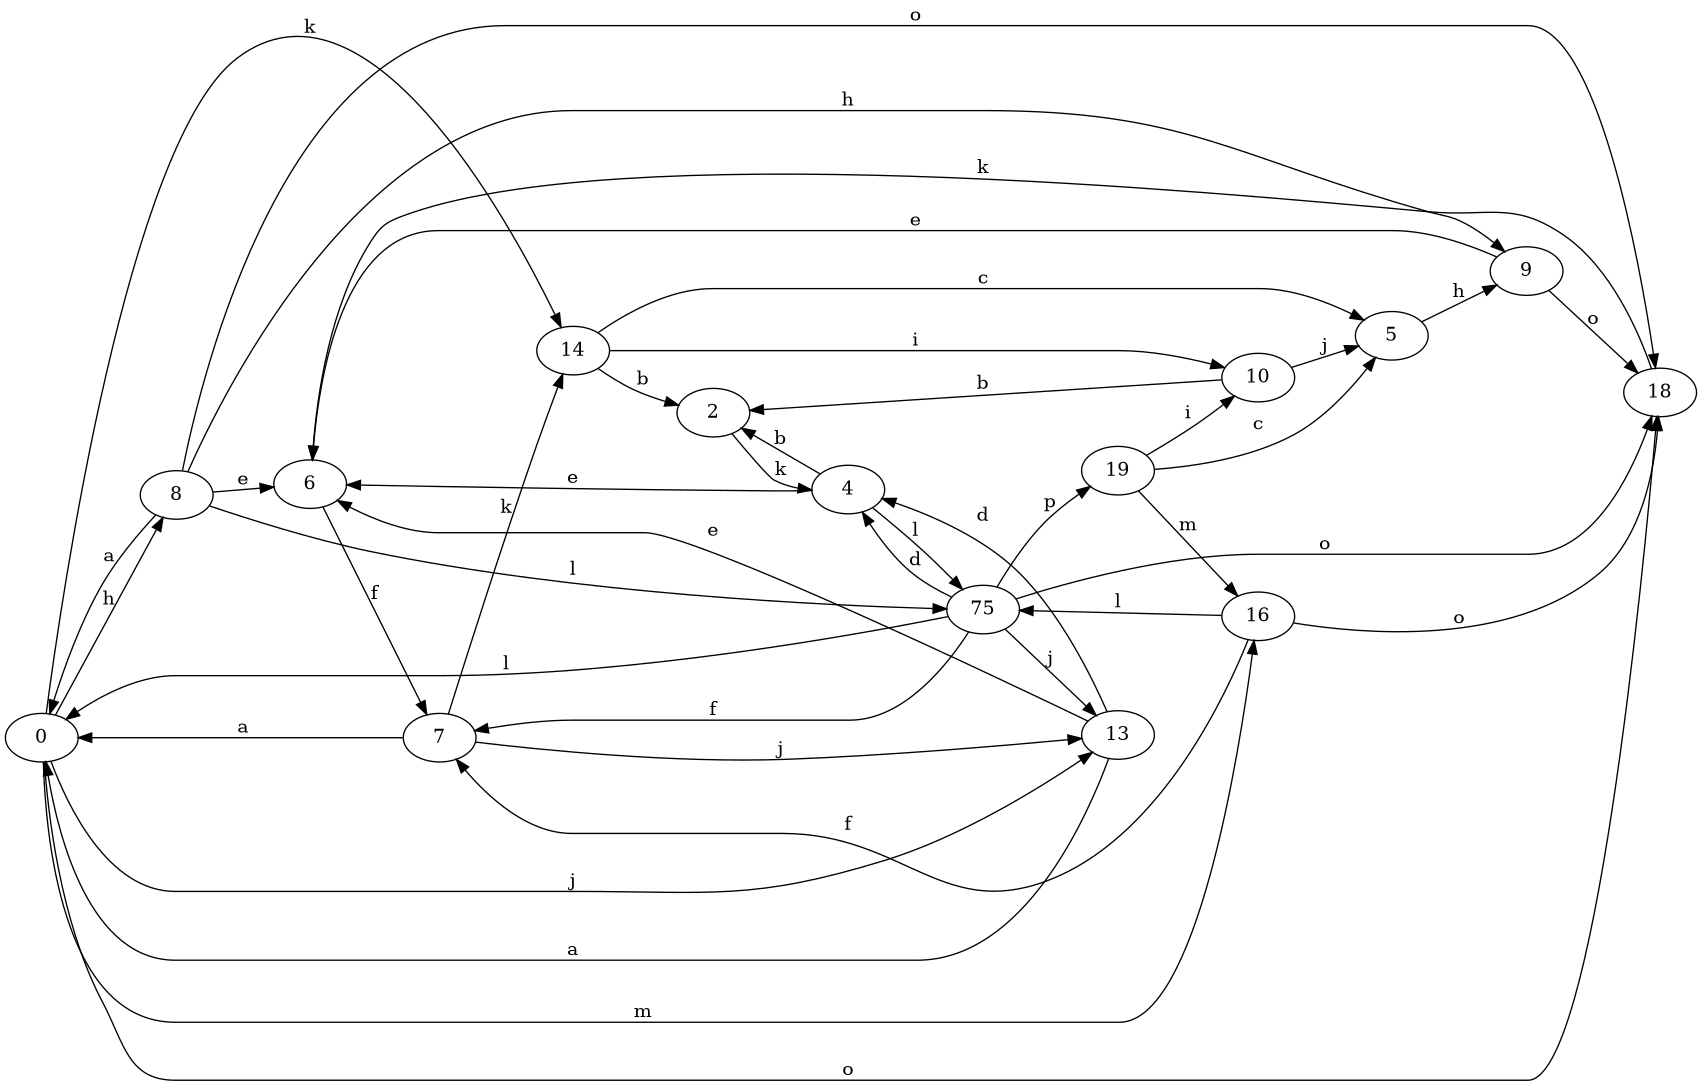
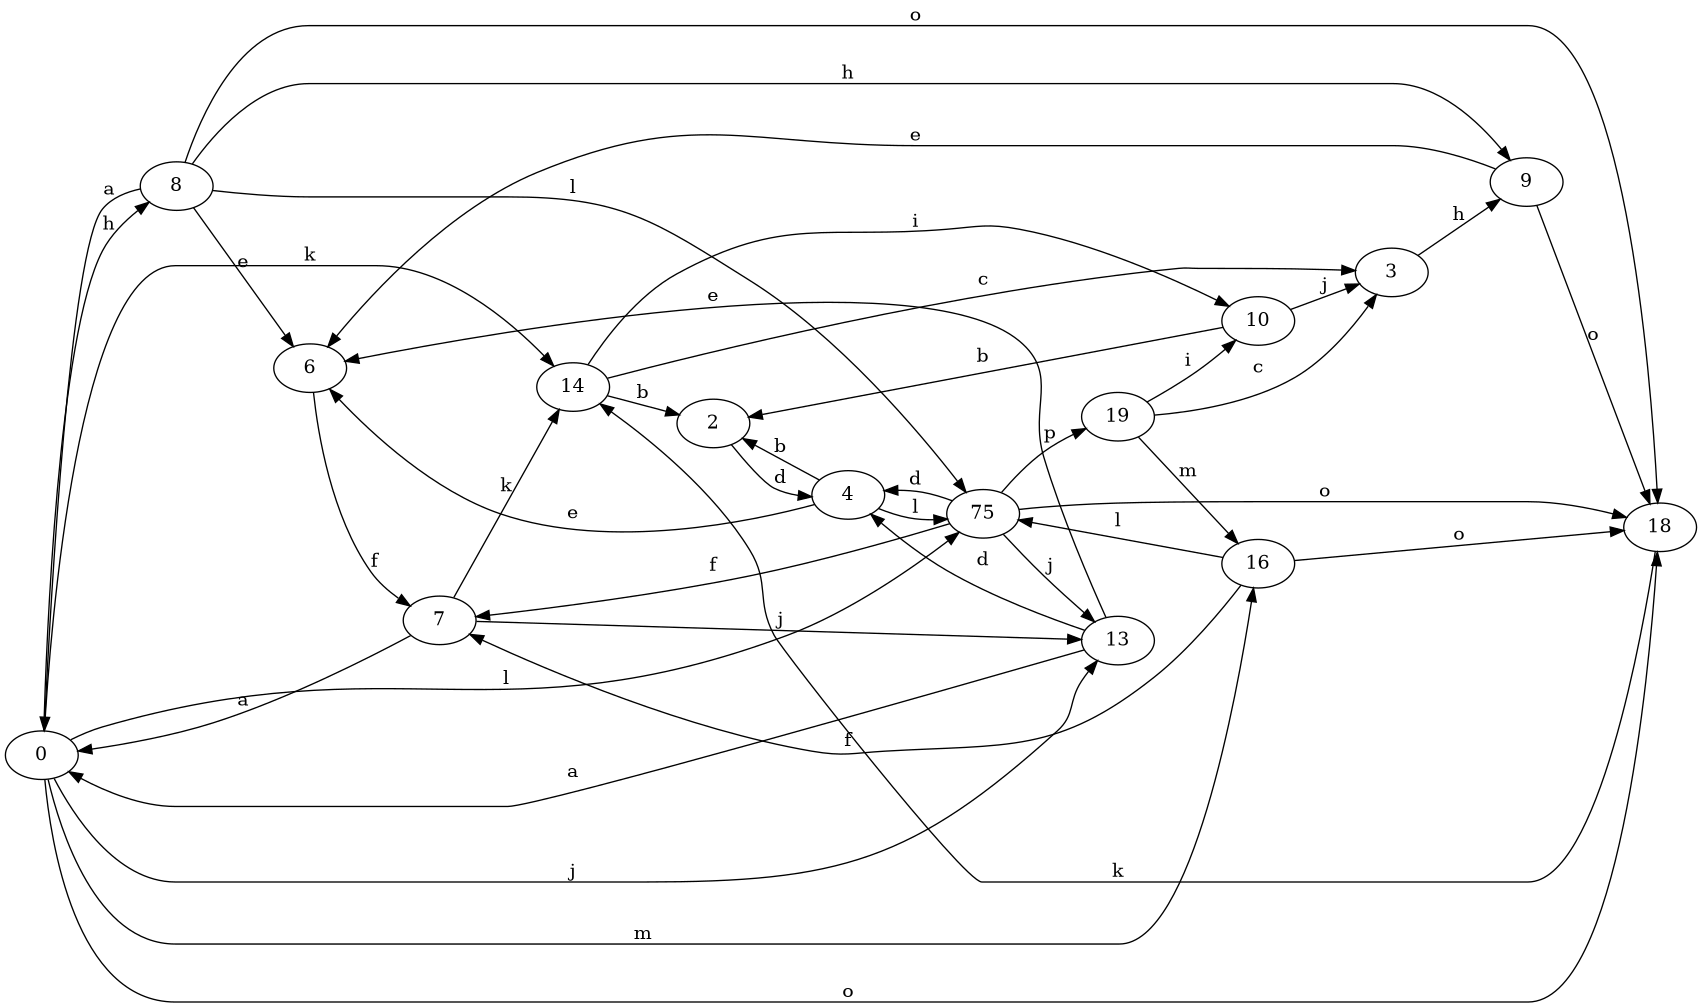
edge "18" -> "6": now "18" -> "14"
node "5": label "5" -> "3"
edge "2" -> "4": label "k" -> "d"
edge "75" -> "0": reversed
